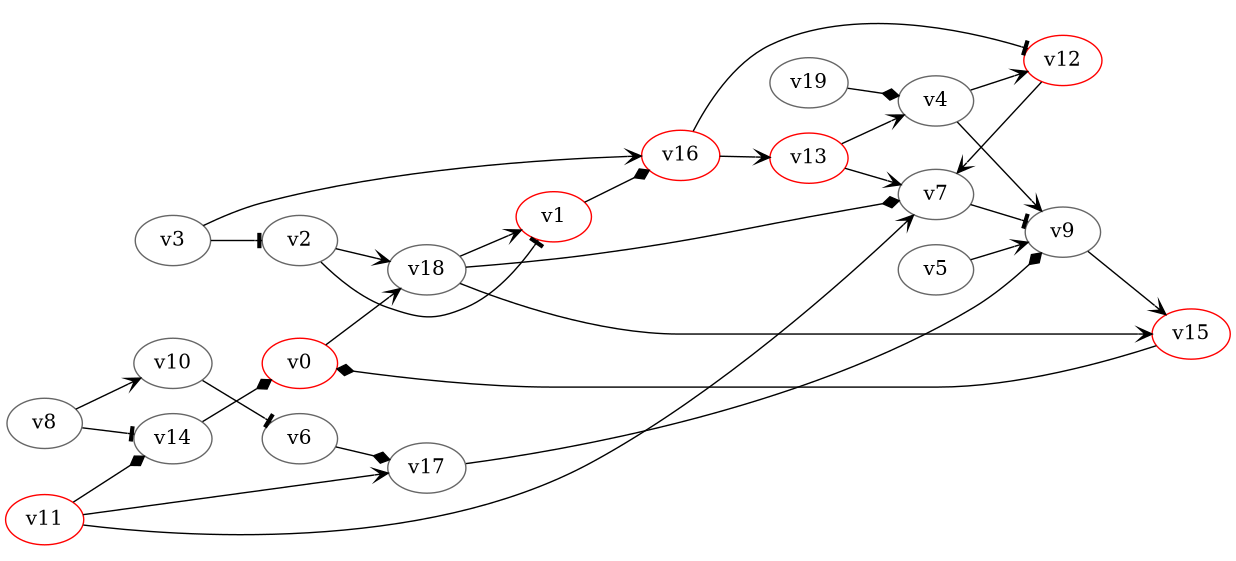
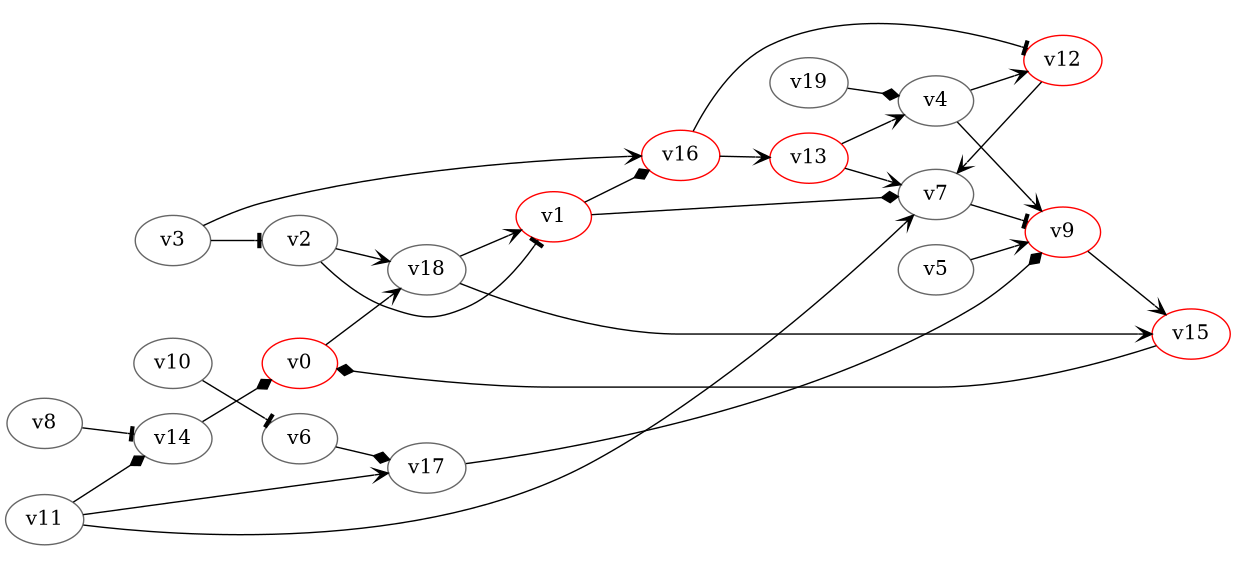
node "v9": color gray40 -> red
edge "v18" -> "v7": now "v1" -> "v7"
edge "v8" -> "v10": removed
node "v11": color red -> gray40
